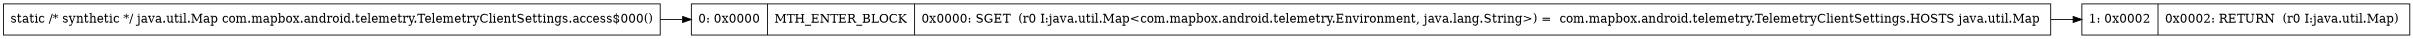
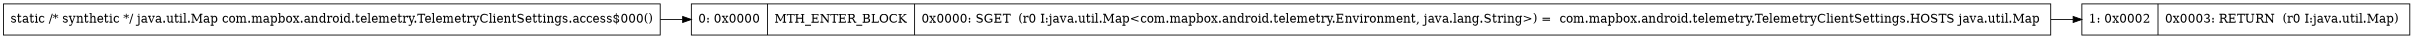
node "1: 0x0002": text "0x0002: RETURN  (r0 I:java.util.Map)" -> "0x0003: RETURN  (r0 I:java.util.Map)"
